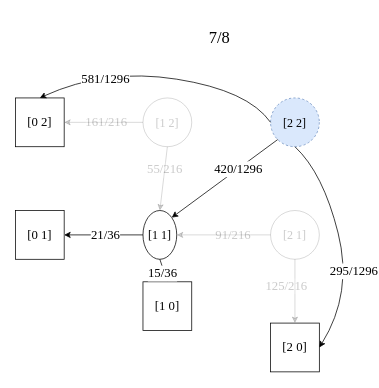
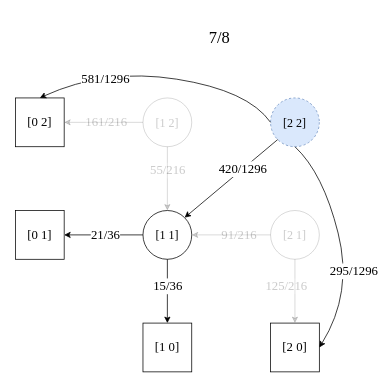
node "[1 1]": size 34x49 -> 49x49
node "[1 0]": moved (167, 306) -> (167, 347)
